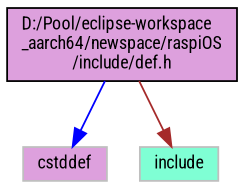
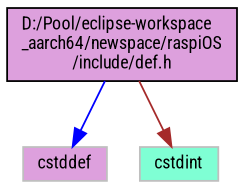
node "include": label "include" -> "cstdint"
